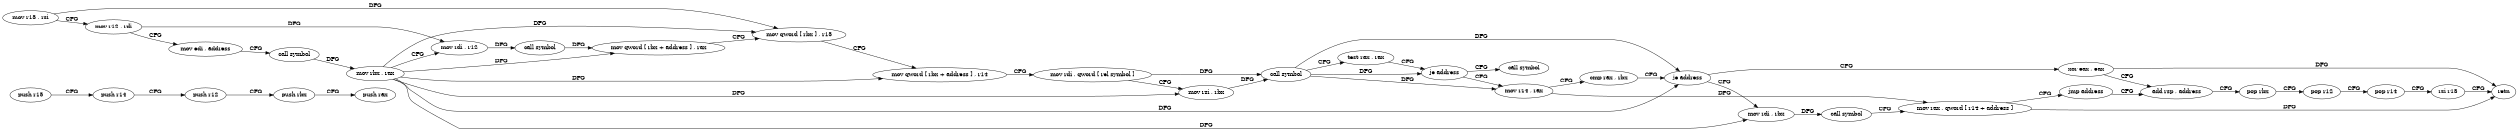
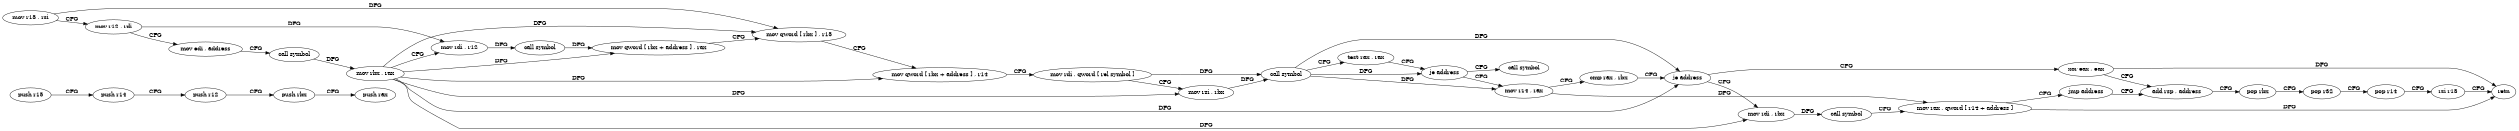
node "pop r12": label "pop r12" -> "pop r32"
